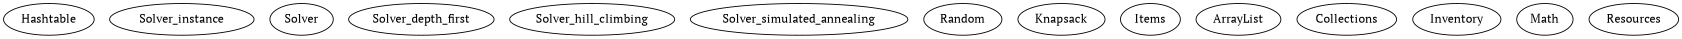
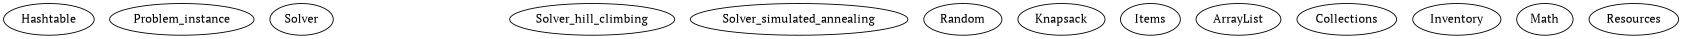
node "Solver_instance": label "Solver_instance" -> "Problem_instance"
node "Solver_depth_first": removed
